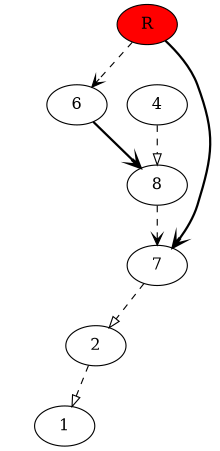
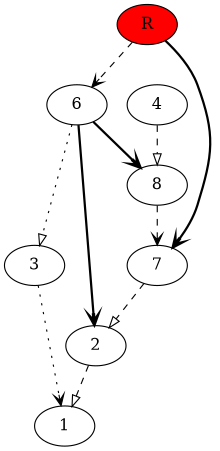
edge "6" -> "2": added
node "3": added
